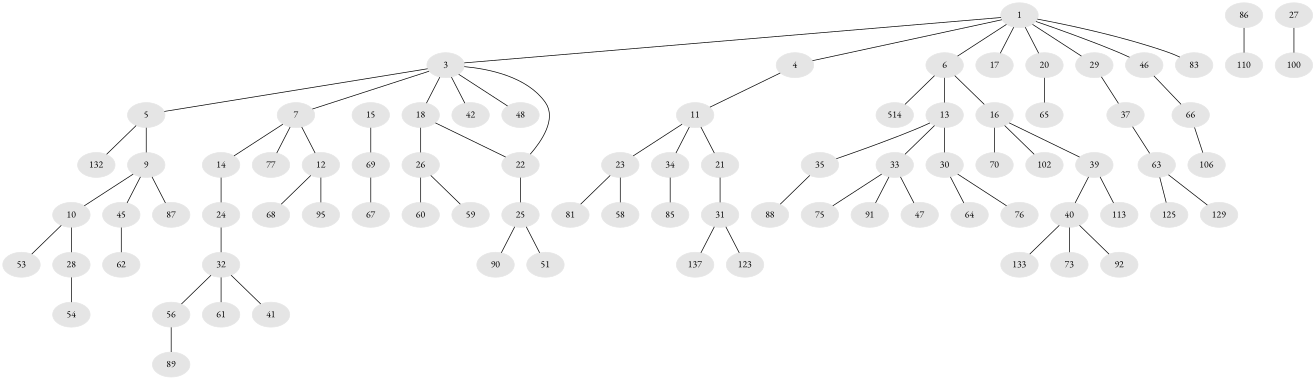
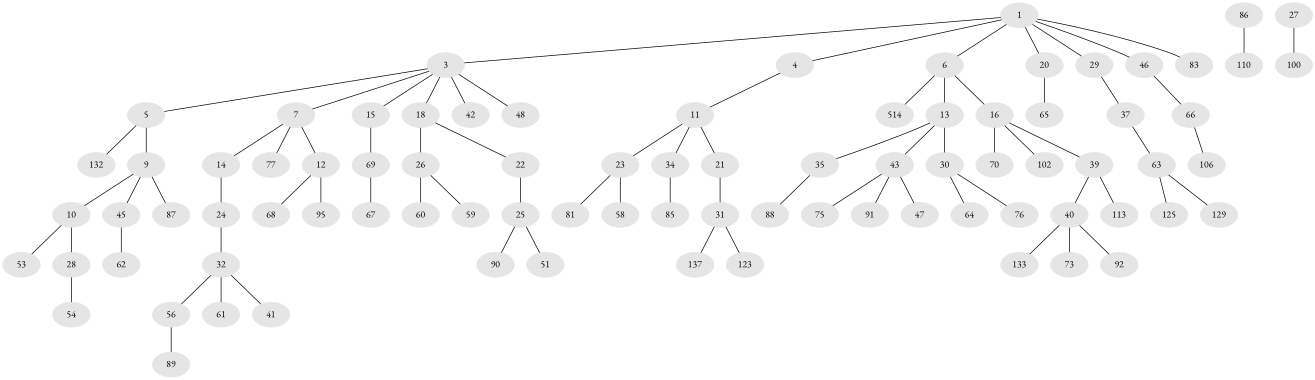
node "17": removed
edge "3" -- "22": now "3" -- "15"
node "33": label "33" -> "43"
